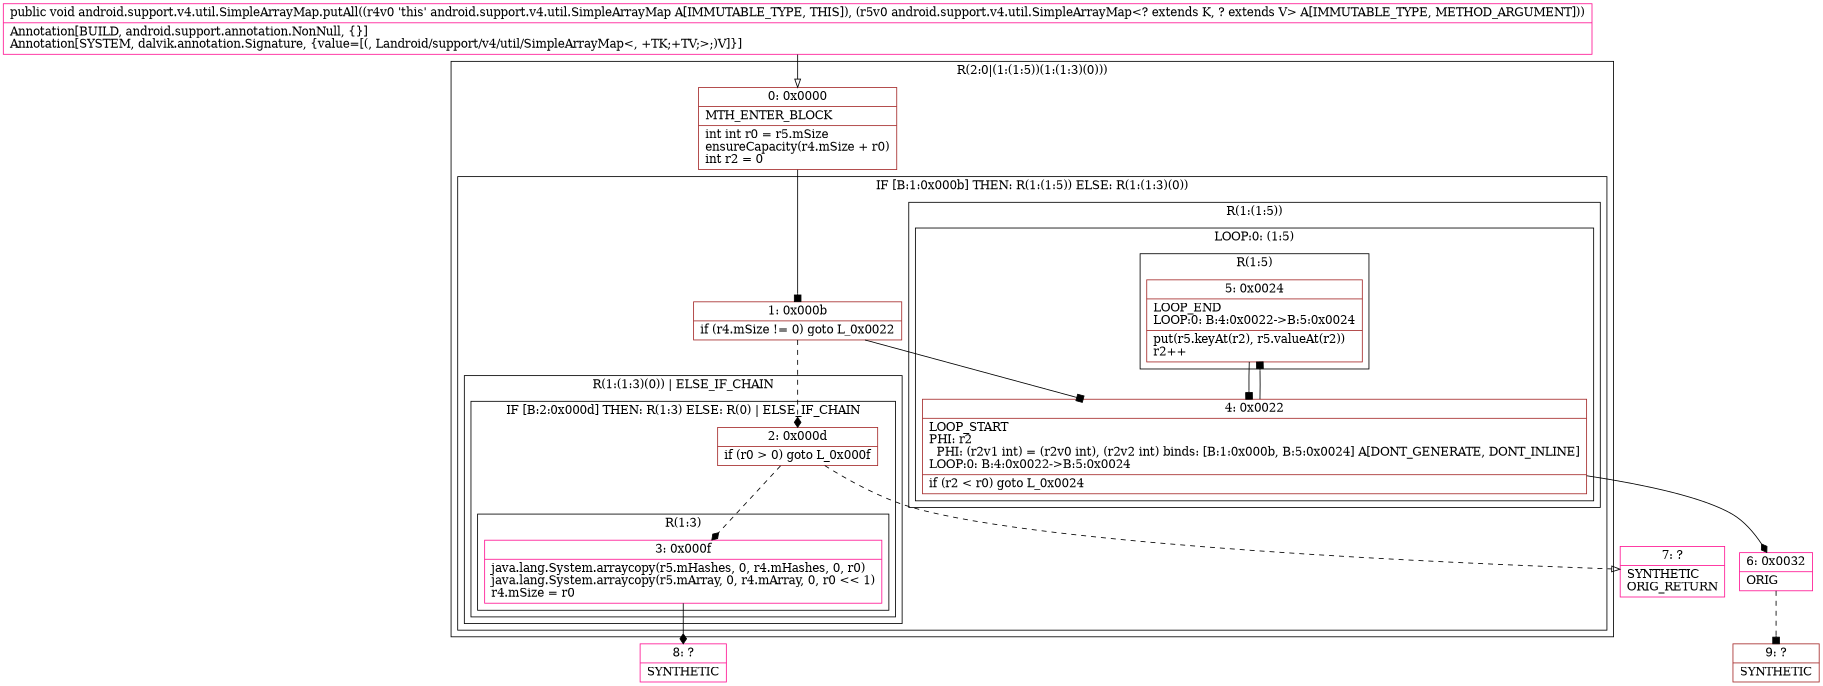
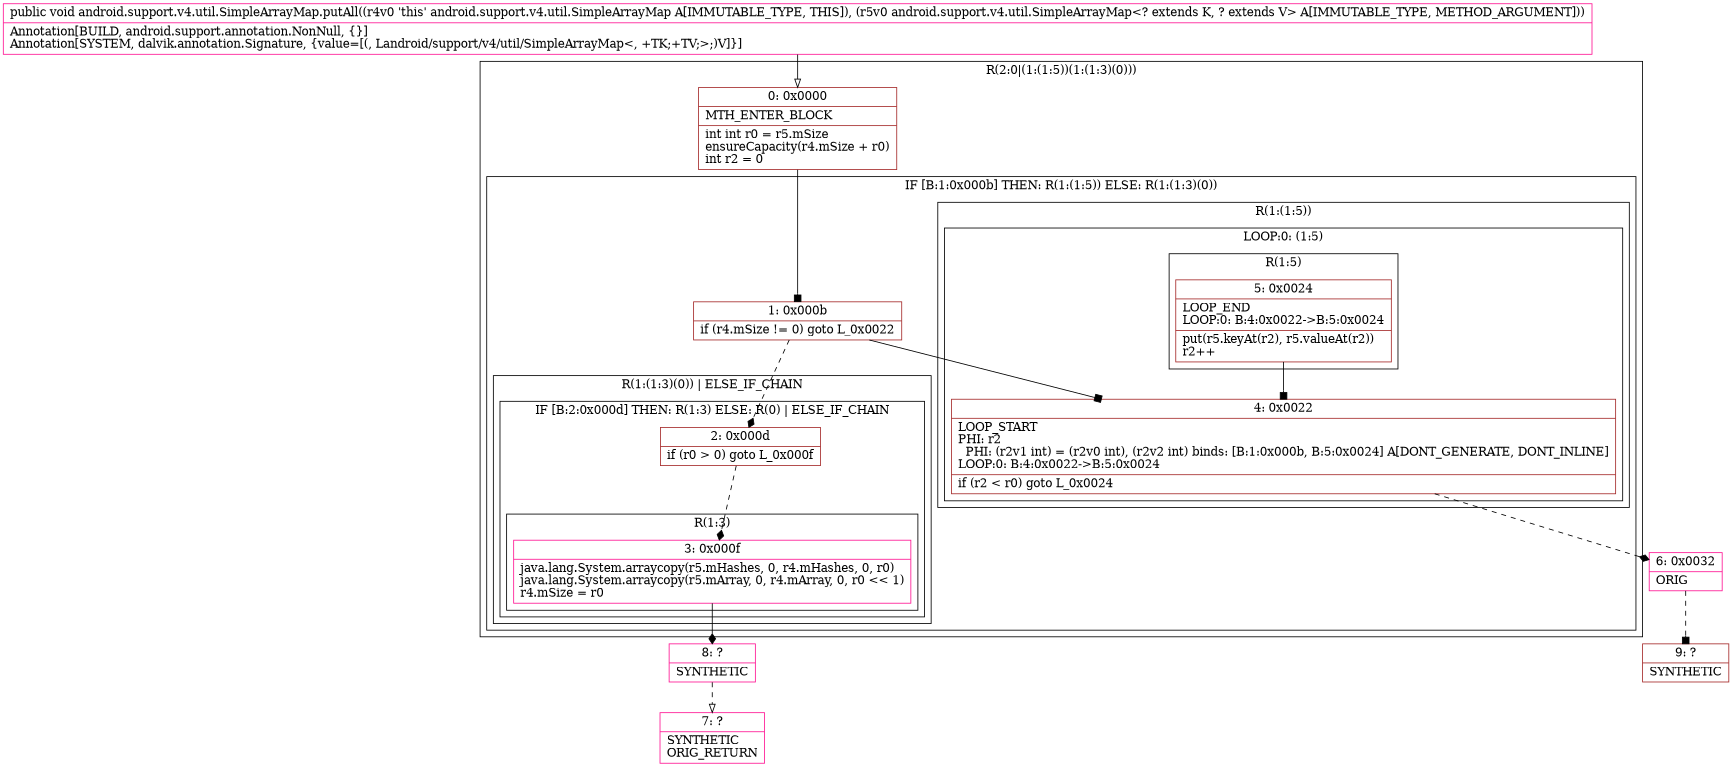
edge "4: 0x0022" -> "5: 0x0024": removed
edge "4: 0x0022" -> "6: 0x0032": style solid -> dashed
edge "2: 0x000d" -> "7: ?": now "8: ?" -> "7: ?"
